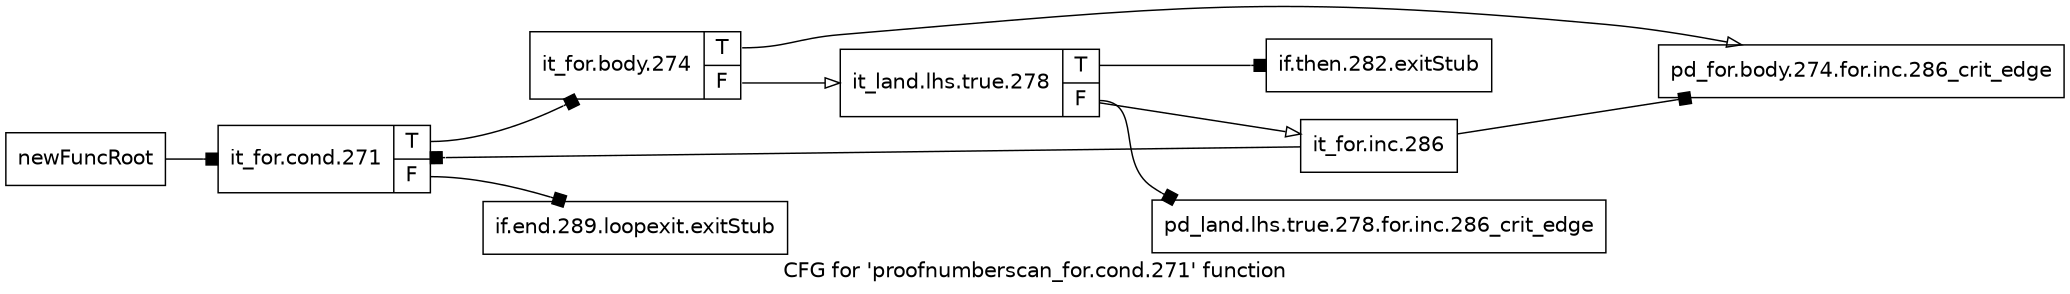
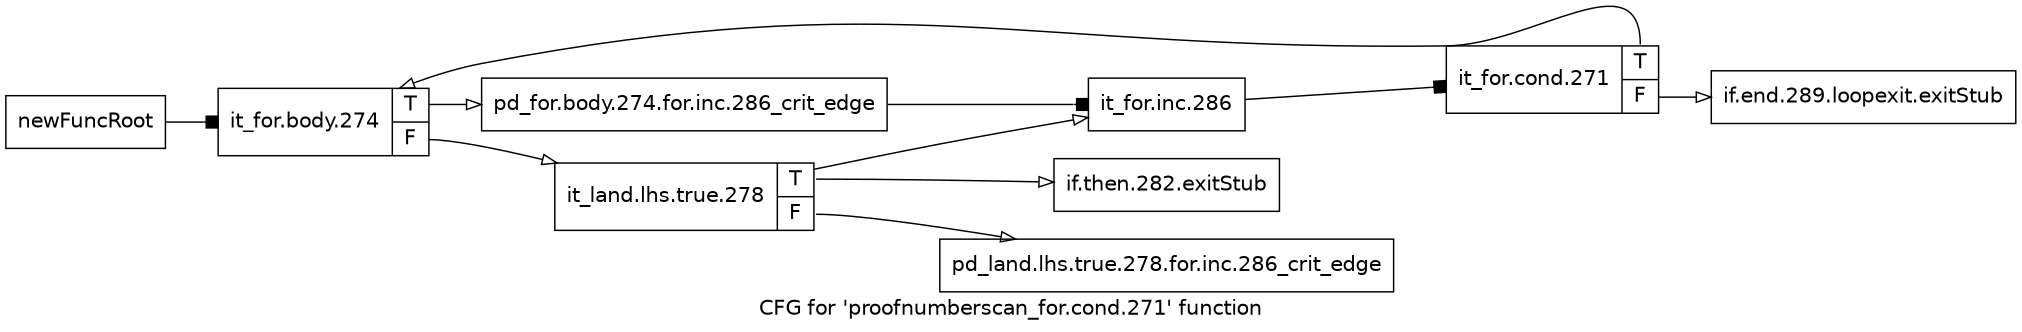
edge "it_land.lhs.true.278" -> "if.then.282.exitStub": arrowhead box -> onormal
edge "it_for.inc.286" -> "pd_for.body.274.for.inc.286_crit_edge": reversed
edge "it_for.cond.271" -> "it_for.body.274": arrowhead box -> onormal
edge "it_land.lhs.true.278" -> "pd_land.lhs.true.278.for.inc.286_crit_edge": arrowhead box -> onormal
edge "newFuncRoot" -> "it_for.cond.271": now "newFuncRoot" -> "it_for.body.274"
edge "it_for.cond.271" -> "if.end.289.loopexit.exitStub": arrowhead box -> onormal
